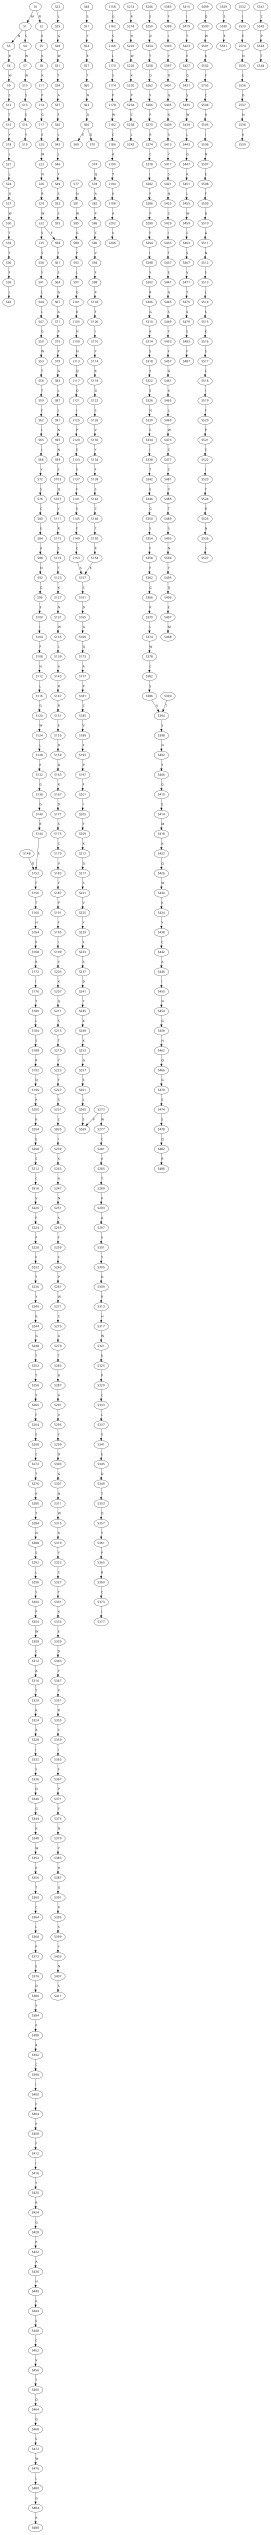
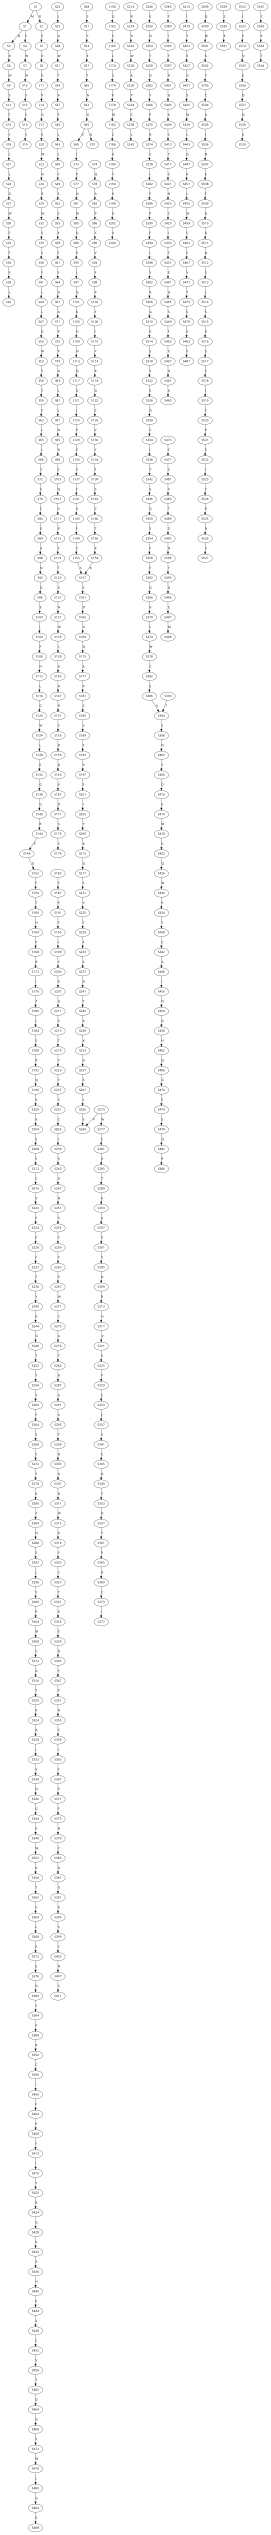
node "S73": added
edge "S32" -> "S58": now "S55" -> "S58"
node "S469": removed
edge "S144" -> "S152": now "S144" -> "S148"
edge "S179" -> "S183": removed, label "V"
edge "S317" -> "S321": label "W" -> "V"
